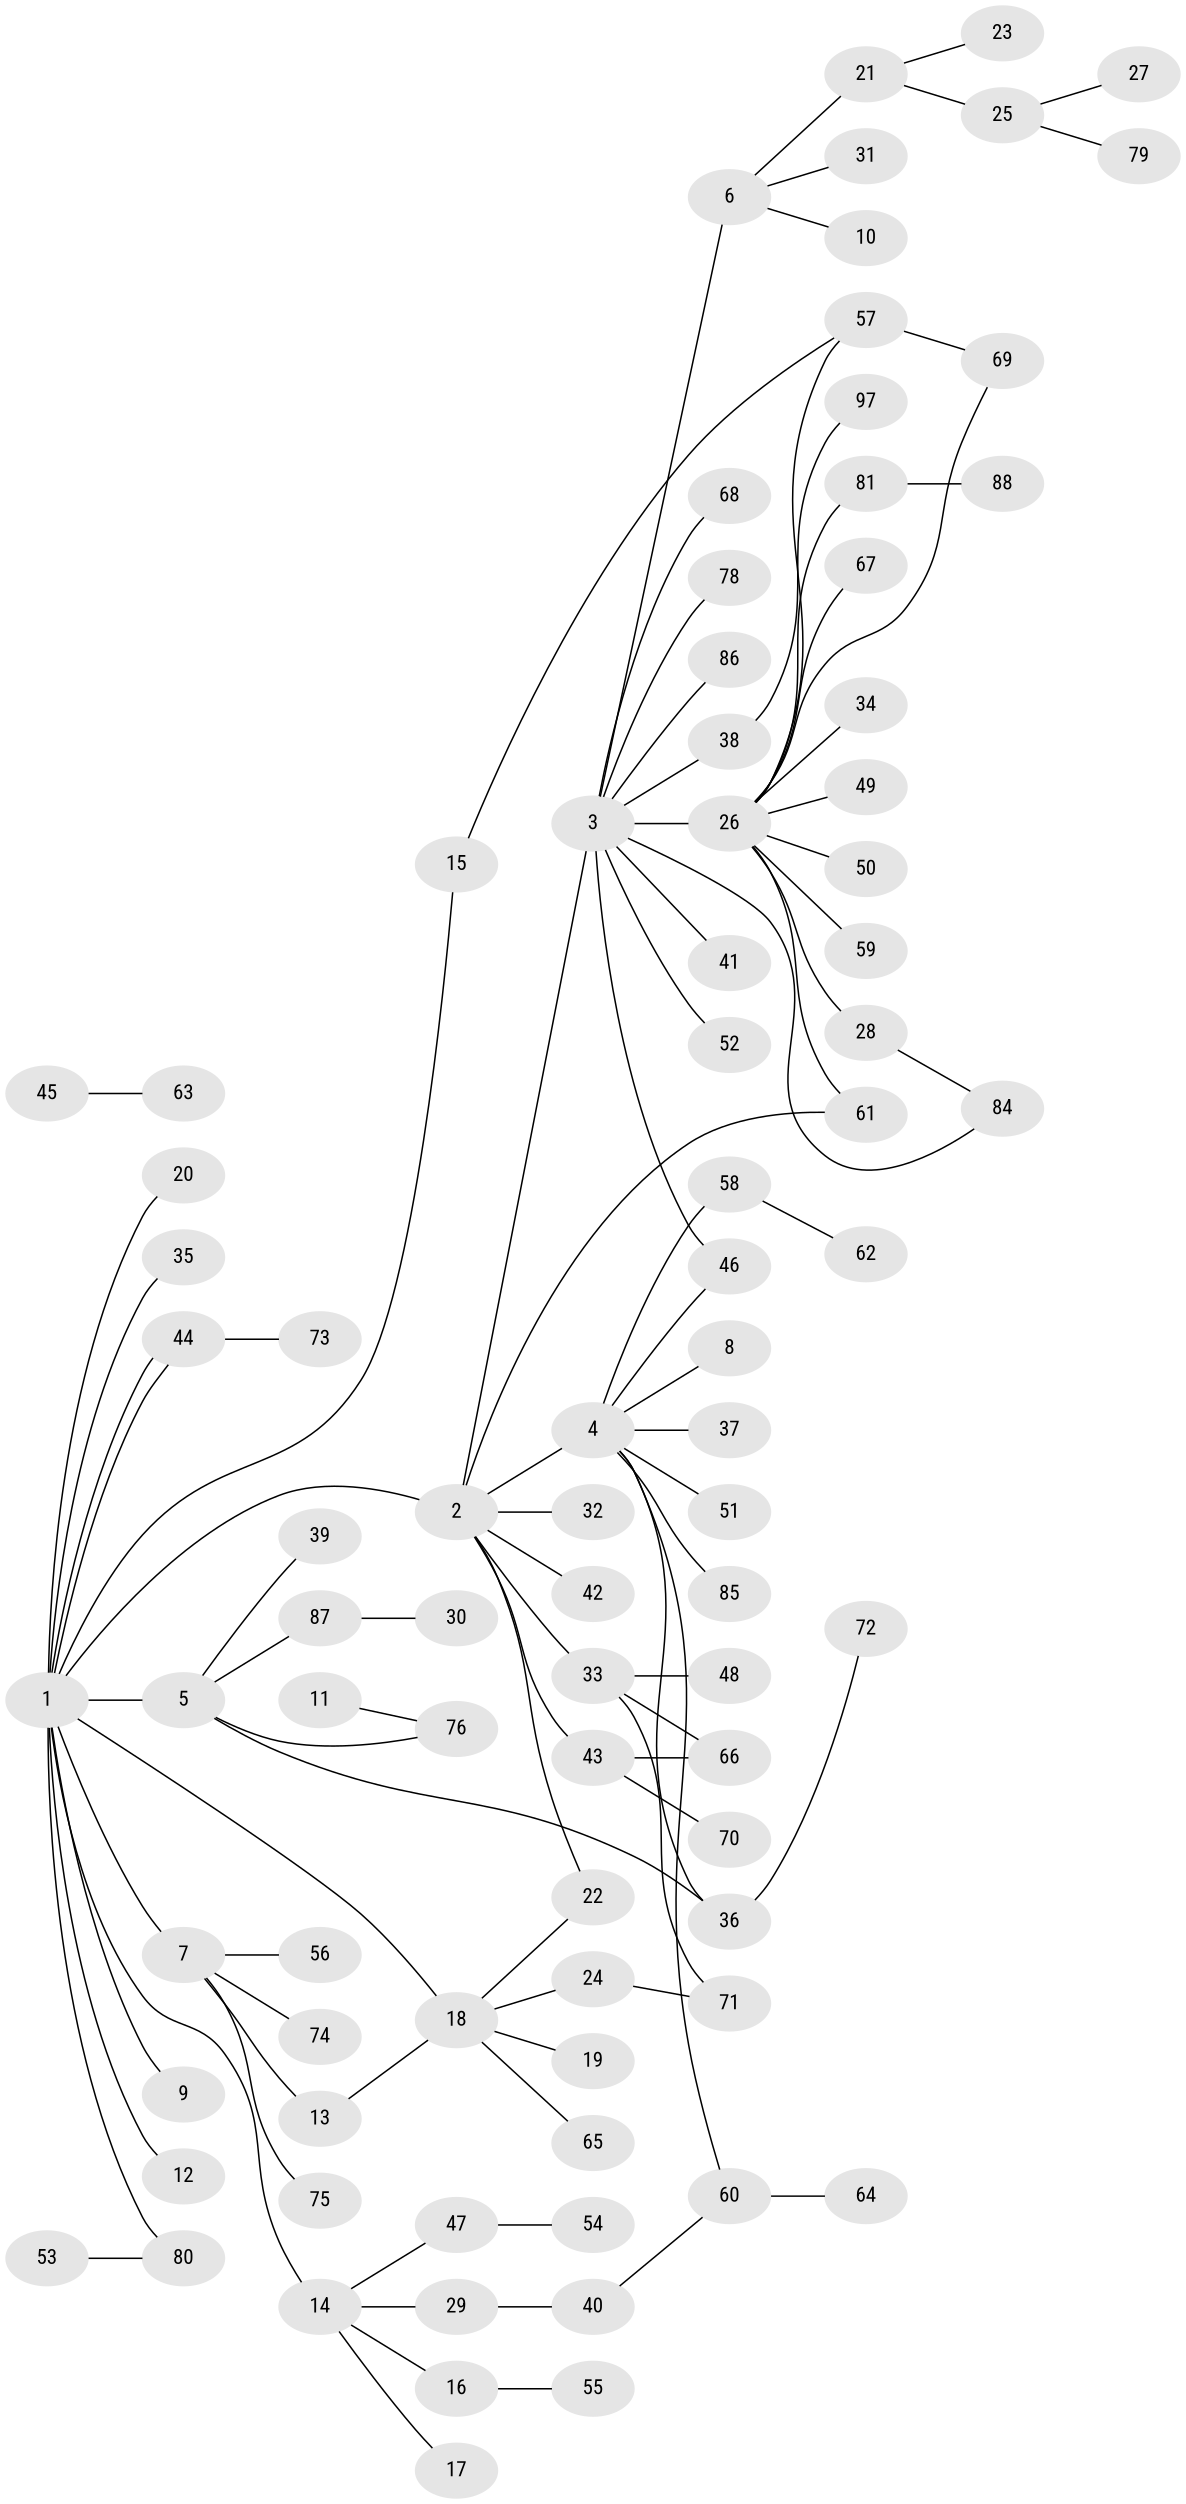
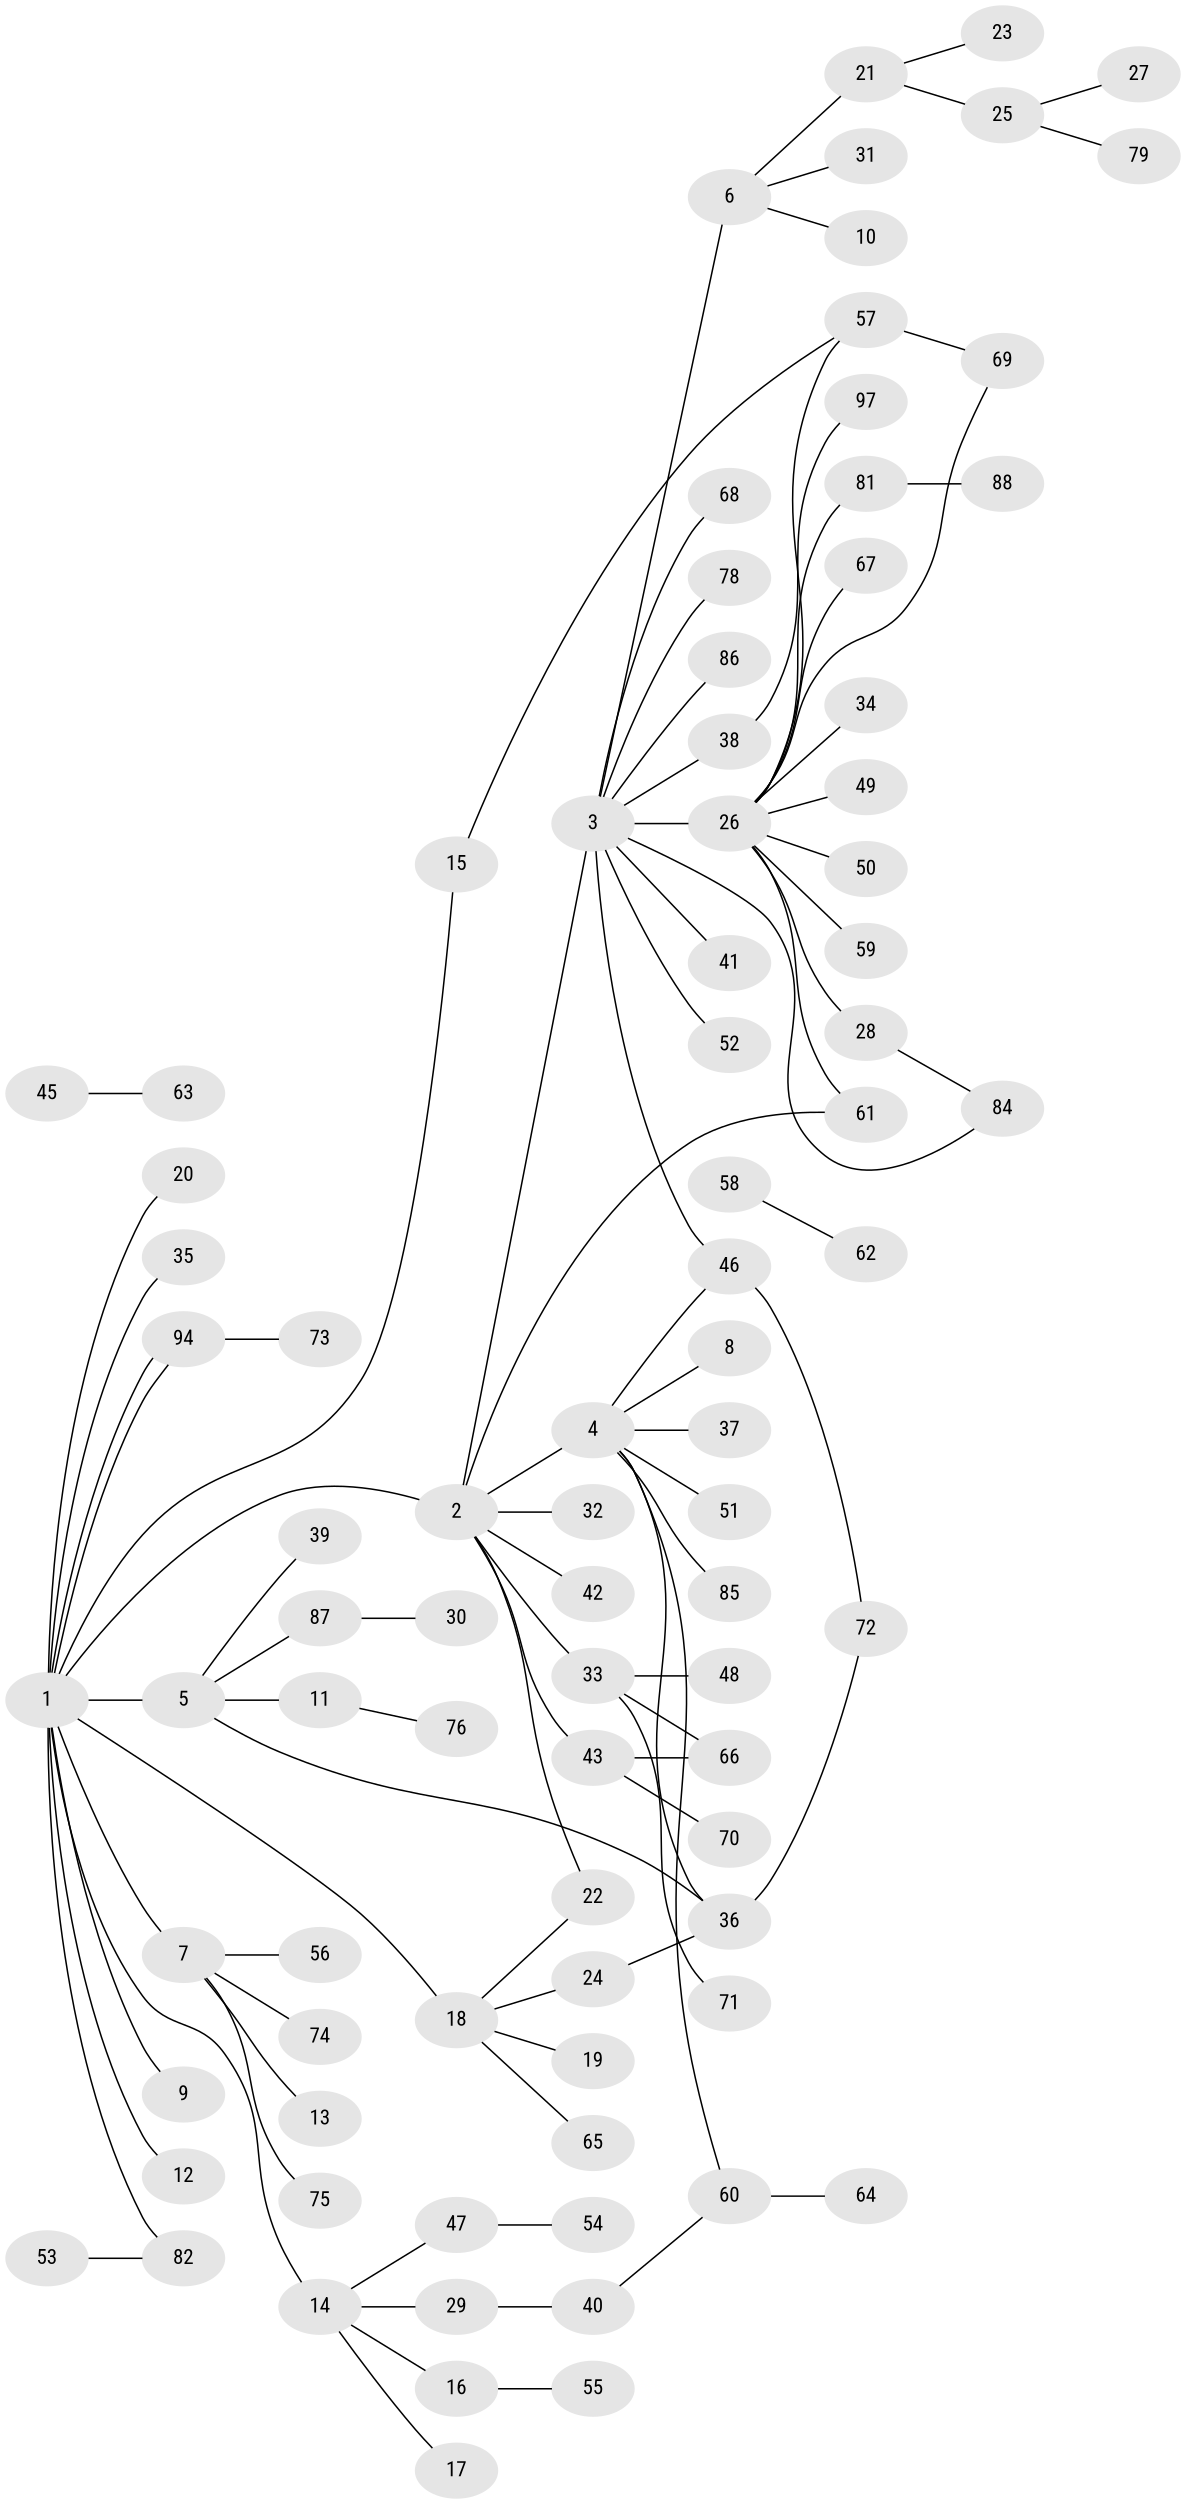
edge "58" -- "4": removed
node "44": label "44" -> "94"
edge "46" -- "72": added
edge "5" -- "76": now "5" -- "11"
edge "24" -- "71": now "24" -- "36"
edge "18" -- "13": removed
node "80": label "80" -> "82"
